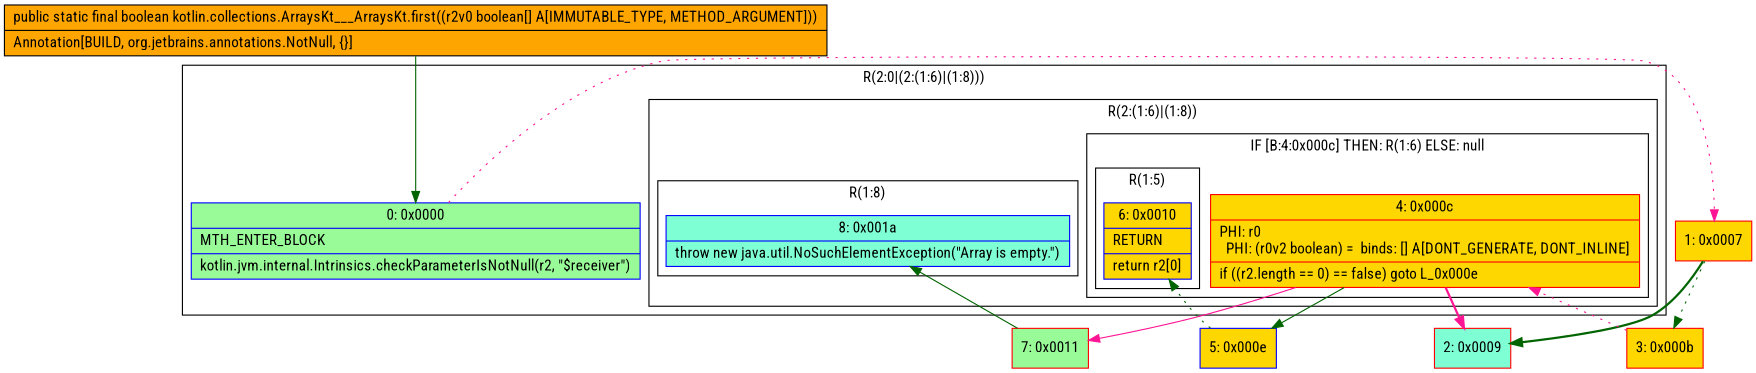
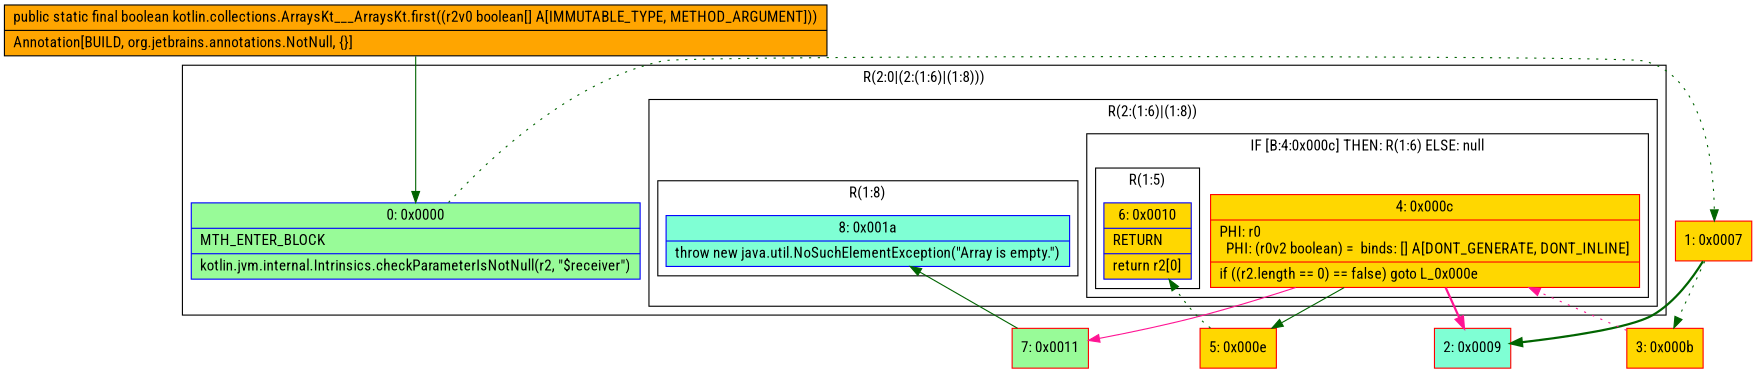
edge "0: 0x0000" -> "1: 0x0007": color deeppink -> darkgreen
node "5: 0x000e": color blue -> red
